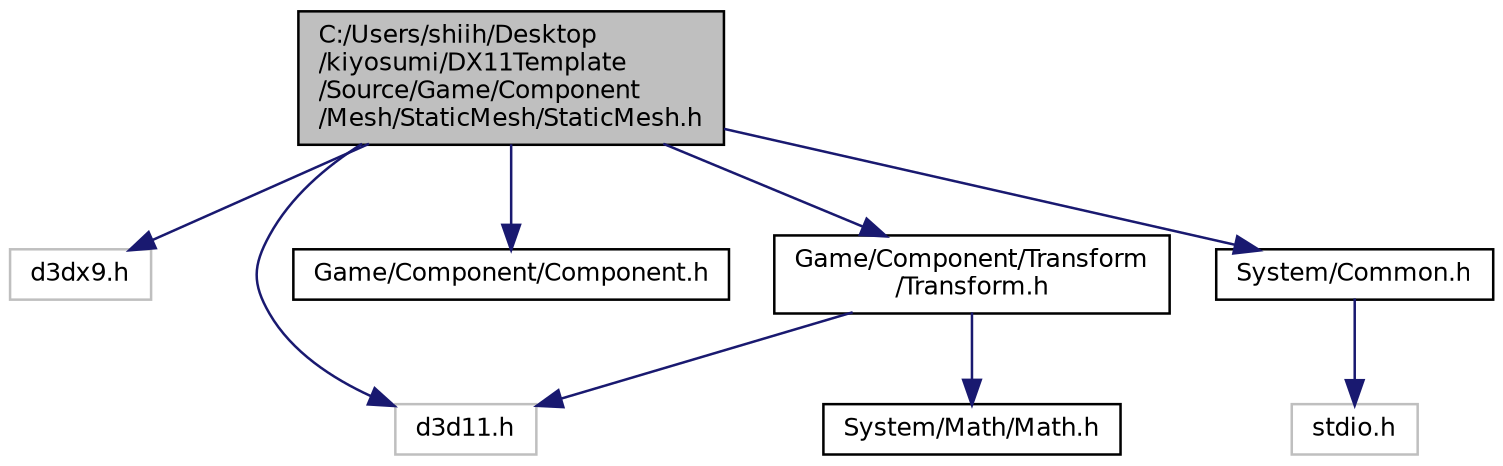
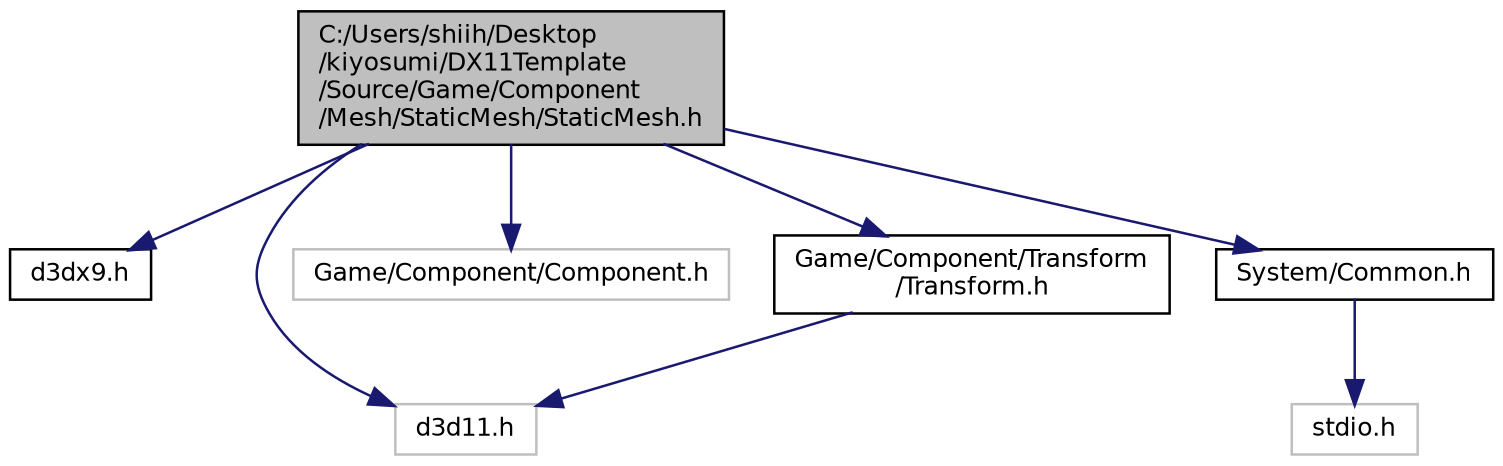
node "d3dx9.h": color grey75 -> black
node "Game/Component/Component.h": color black -> grey75
node "System/Math/Math.h": removed
